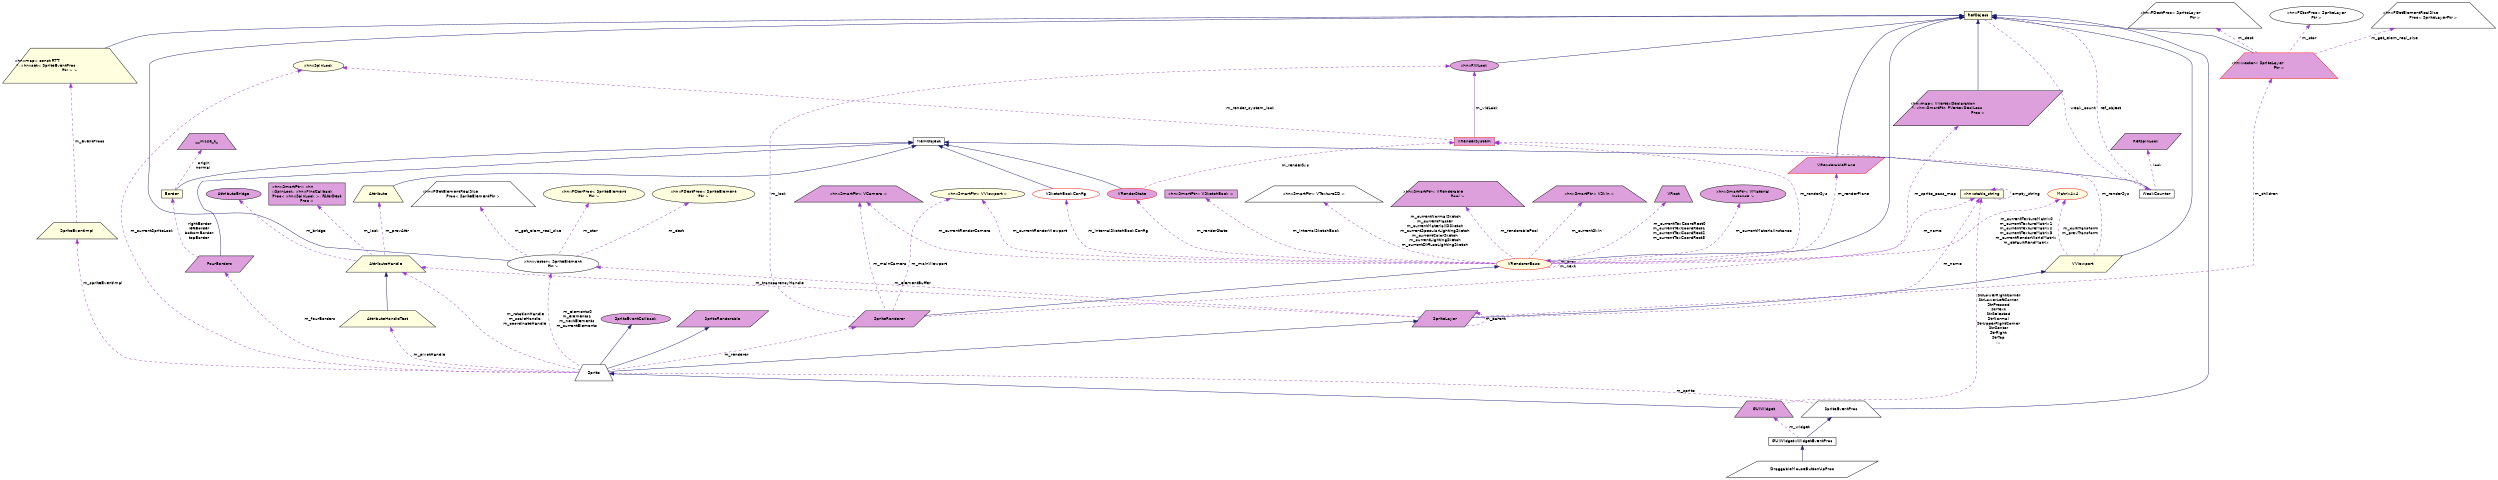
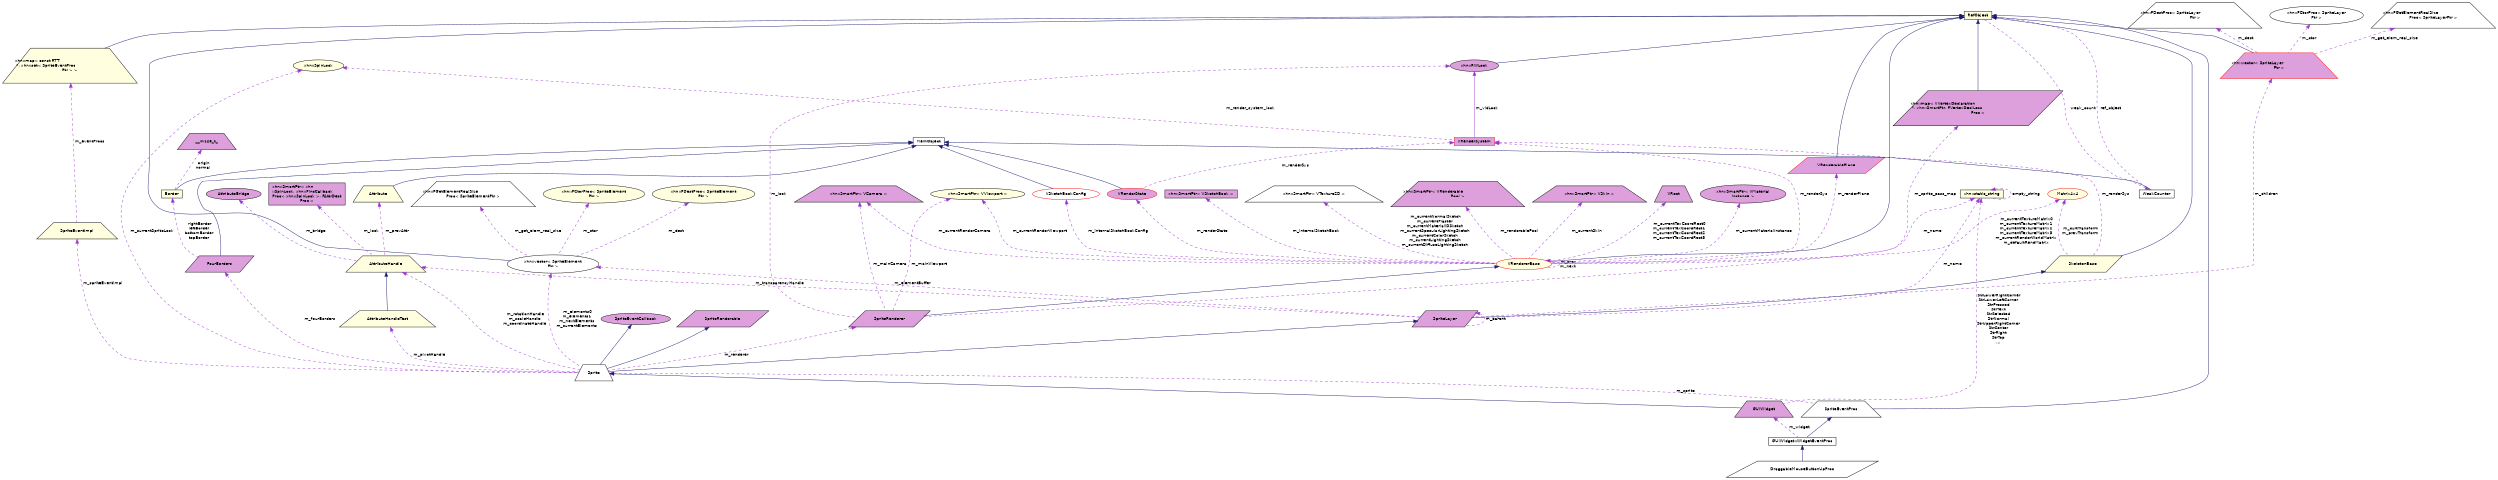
node "RefSpinLock": removed
node "VViewport": label "VViewport" -> "SkeletonBase"
